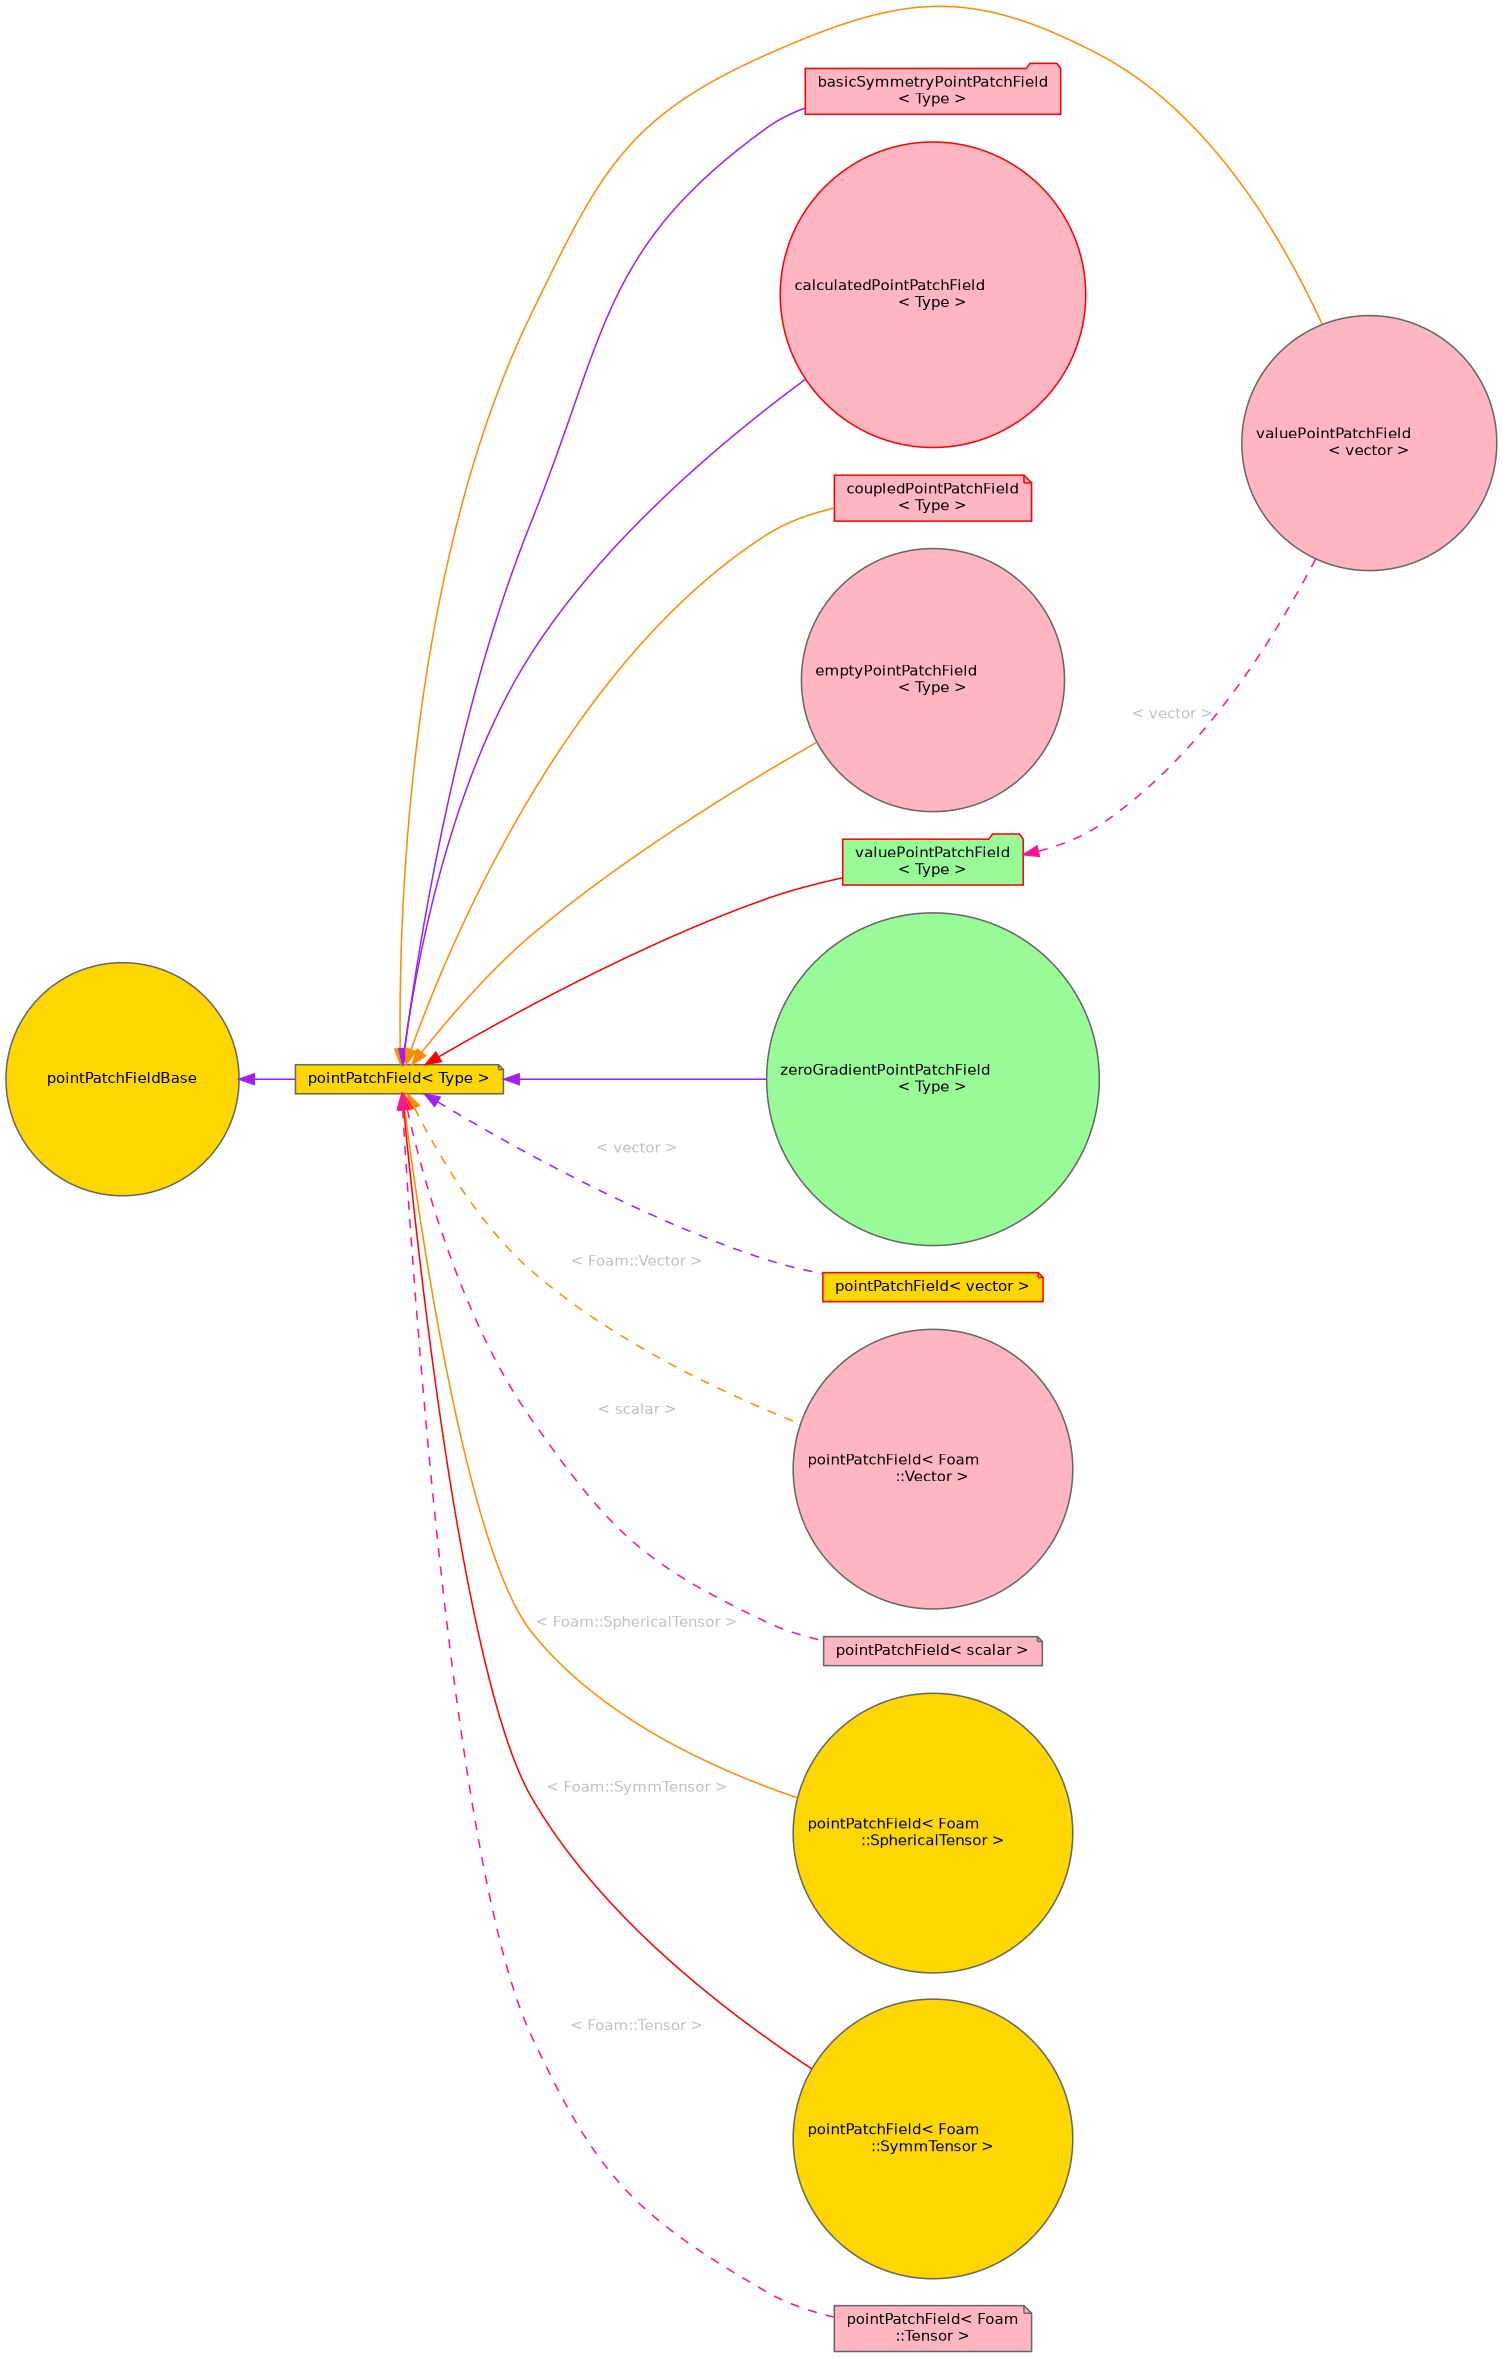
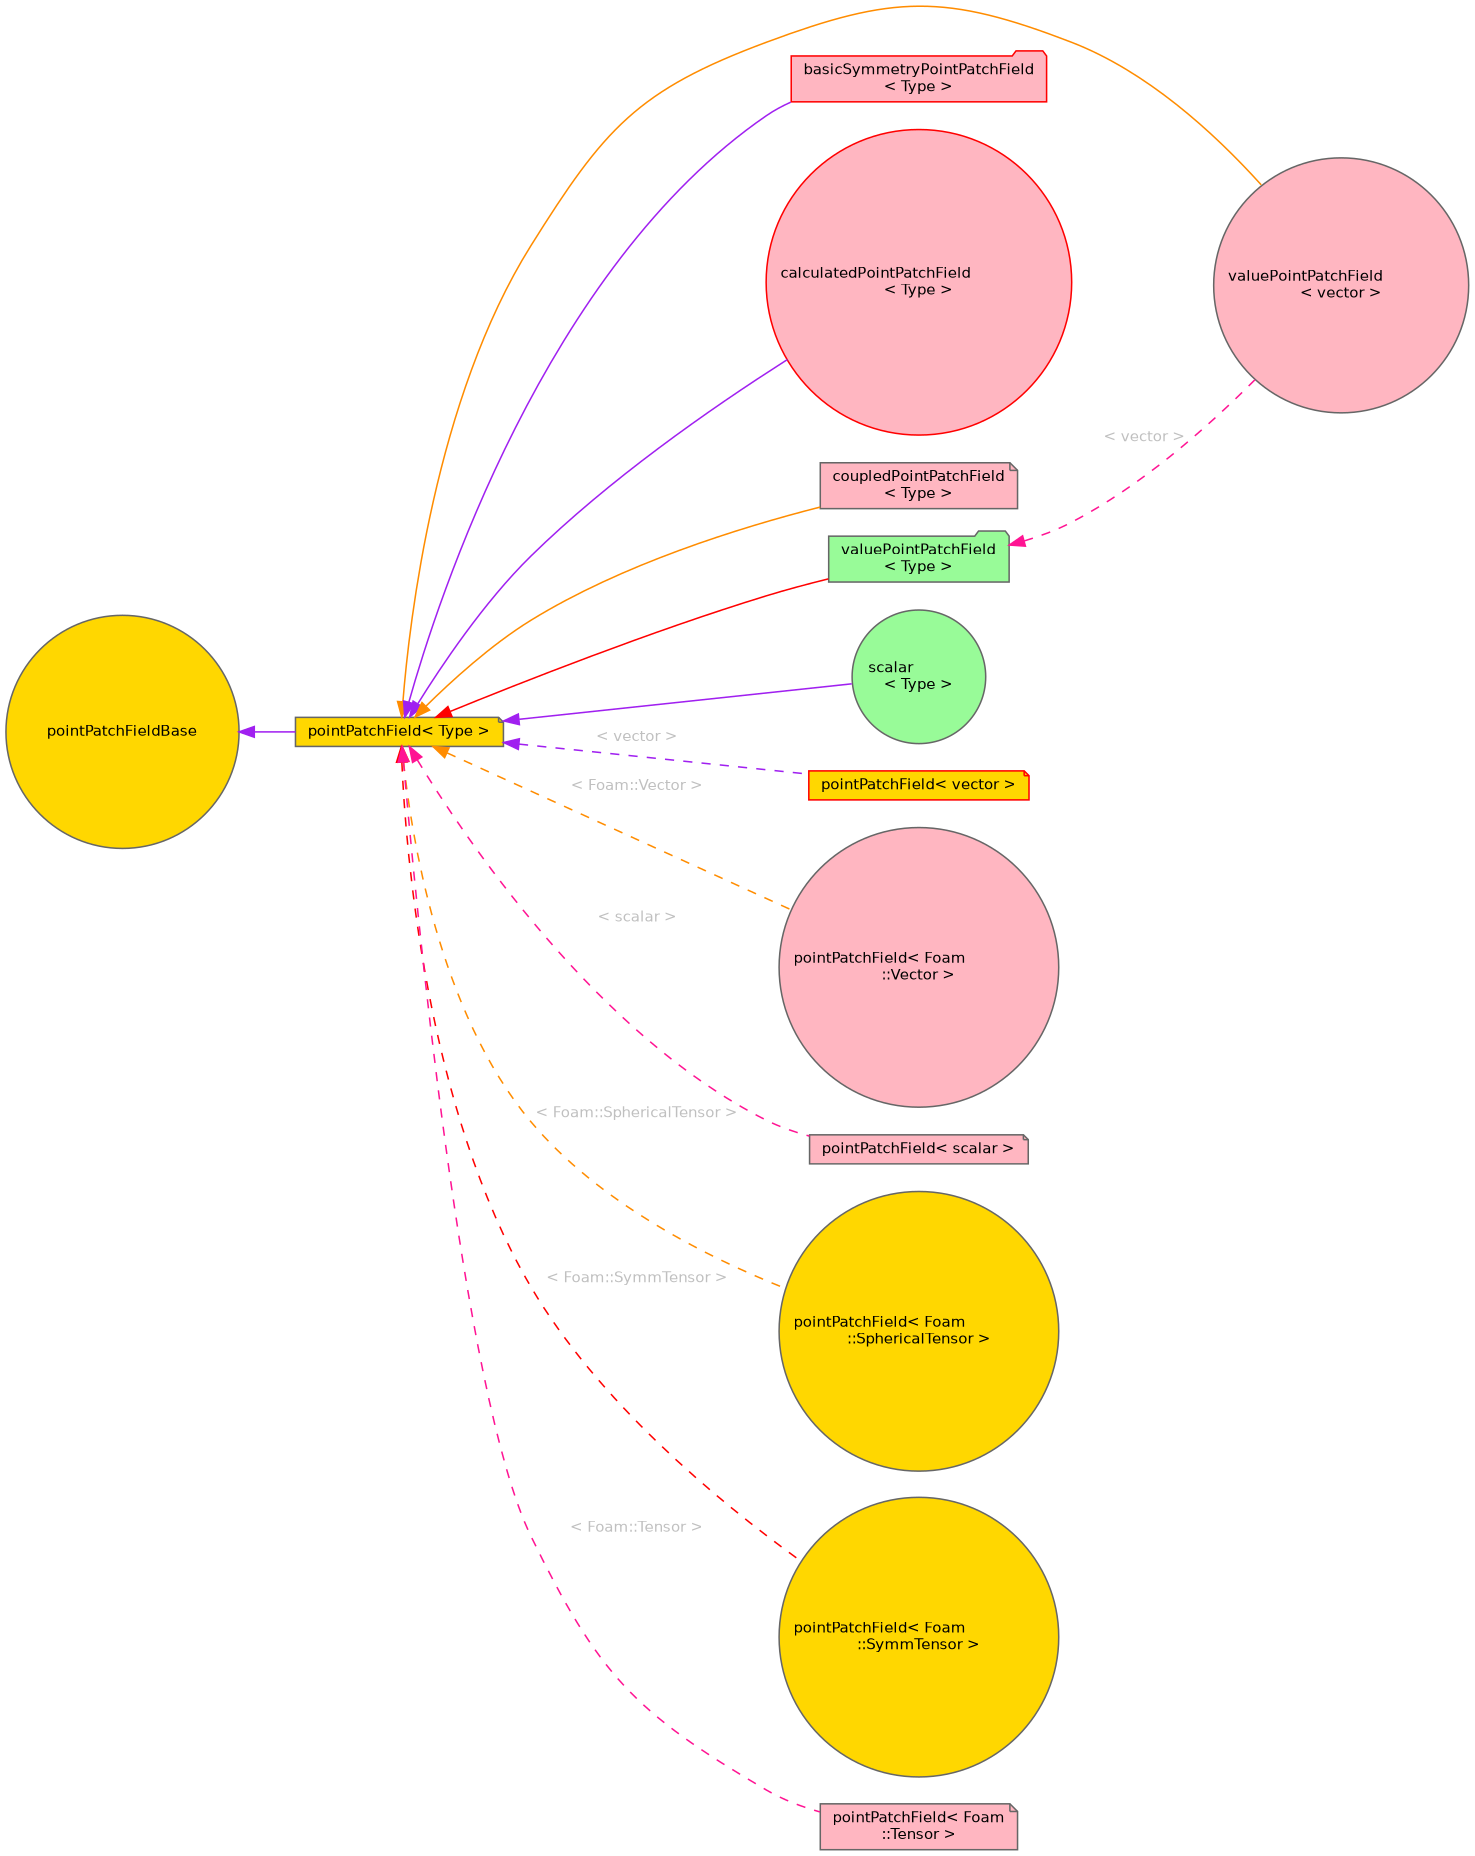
node "coupledPointPatchField < Type >": color red -> gray40
node "emptyPointPatchField < Type >": removed
node "valuePointPatchField < Type >": color red -> gray40
node "zeroGradientPointPatchField < Type >": label "zeroGradientPointPatchField < Type >" -> "scalar < Type >"
edge "pointPatchField< Foam ::SphericalTensor >" -> "pointPatchField< Type >": style solid -> dashed
edge "pointPatchField< Foam ::SymmTensor >" -> "pointPatchField< Type >": style solid -> dashed
